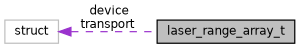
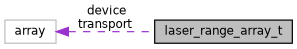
node "struct": label "struct" -> "array"
